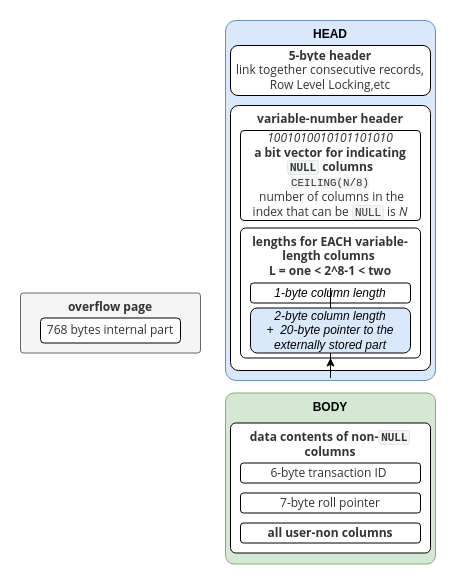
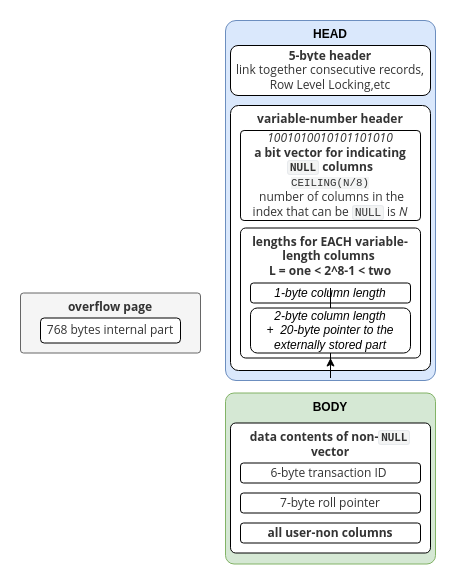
node "2-byte column length + 20-byte pointer to the externally stored part": fillcolor #dae8fc -> #ffffff
node "data contents of non-NULL columns": label "data contents of non-NULL columns" -> "data contents of non-NULL vector"
